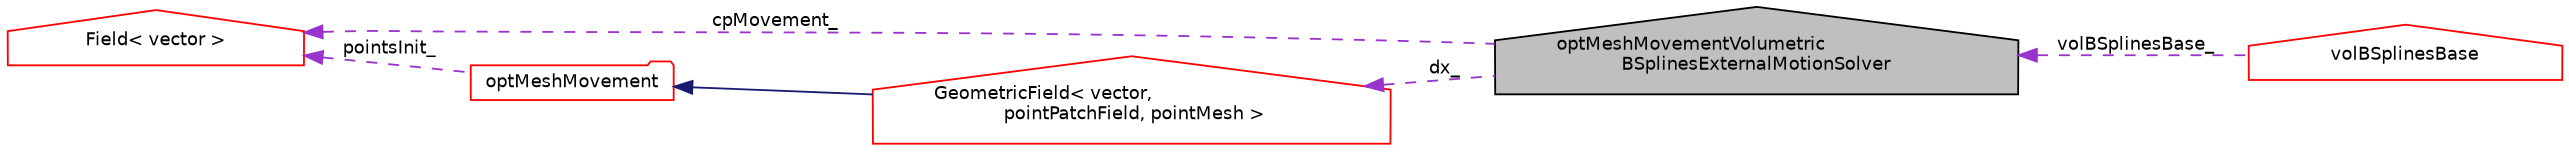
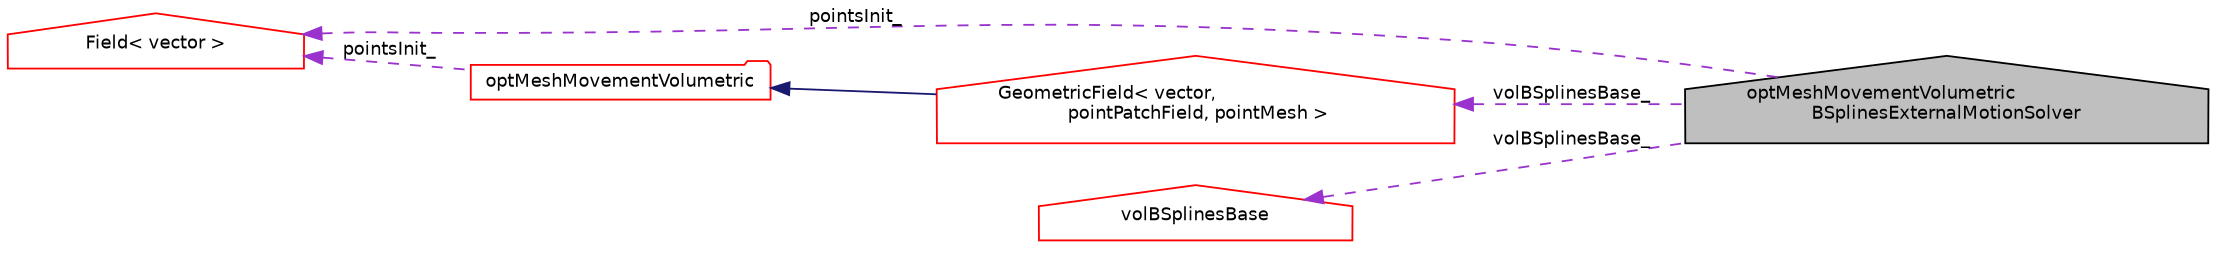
edge "optMeshMovementVolumetric BSplinesExternalMotionSolver" -> "Field< vector >": label " cpMovement_" -> " pointsInit_"
edge "volBSplinesBase" -> "optMeshMovementVolumetric BSplinesExternalMotionSolver": reversed
edge "optMeshMovementVolumetric BSplinesExternalMotionSolver" -> "GeometricField< vector, pointPatchField, pointMesh >": label " dx_" -> " volBSplinesBase_"
node "optMeshMovement": label "optMeshMovement" -> "optMeshMovementVolumetric"
